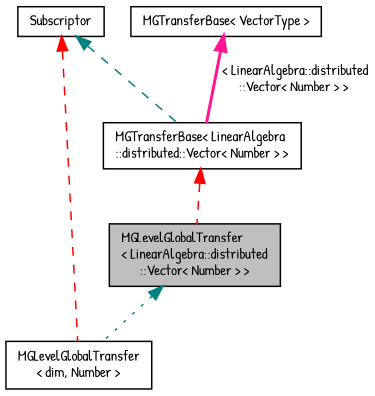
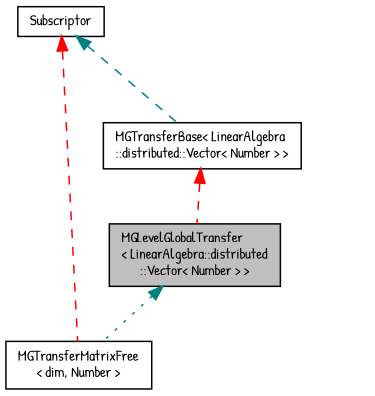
node "MGTransferBase< VectorType >": removed
node "MGLevelGlobalTransfer < dim, Number >": label "MGLevelGlobalTransfer < dim, Number >" -> "MGTransferMatrixFree < dim, Number >"
